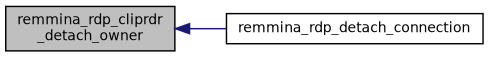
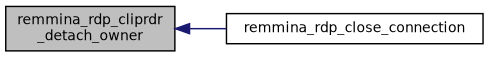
node "remmina_rdp_detach_connection": label "remmina_rdp_detach_connection" -> "remmina_rdp_close_connection"
